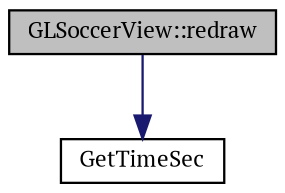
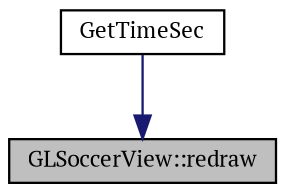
edge "GLSoccerView::redraw" -> "GetTimeSec": reversed
